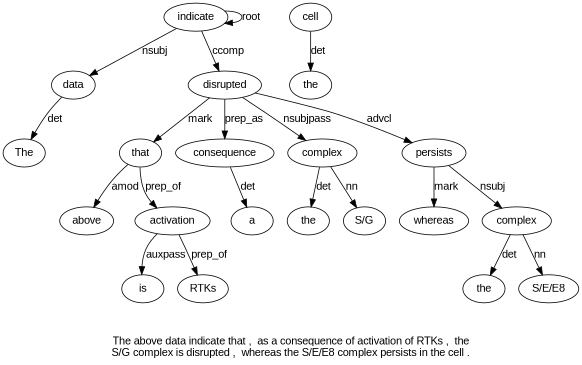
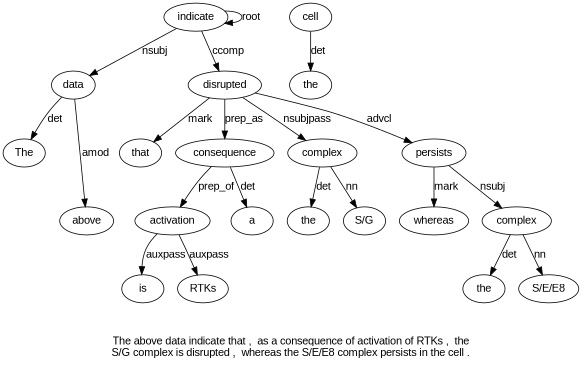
edge "that" -> "above": now "data" -> "above"
edge "that" -> "activation": now "consequence" -> "activation"
edge "activation" -> "RTKs": label "prep_of" -> "auxpass"
